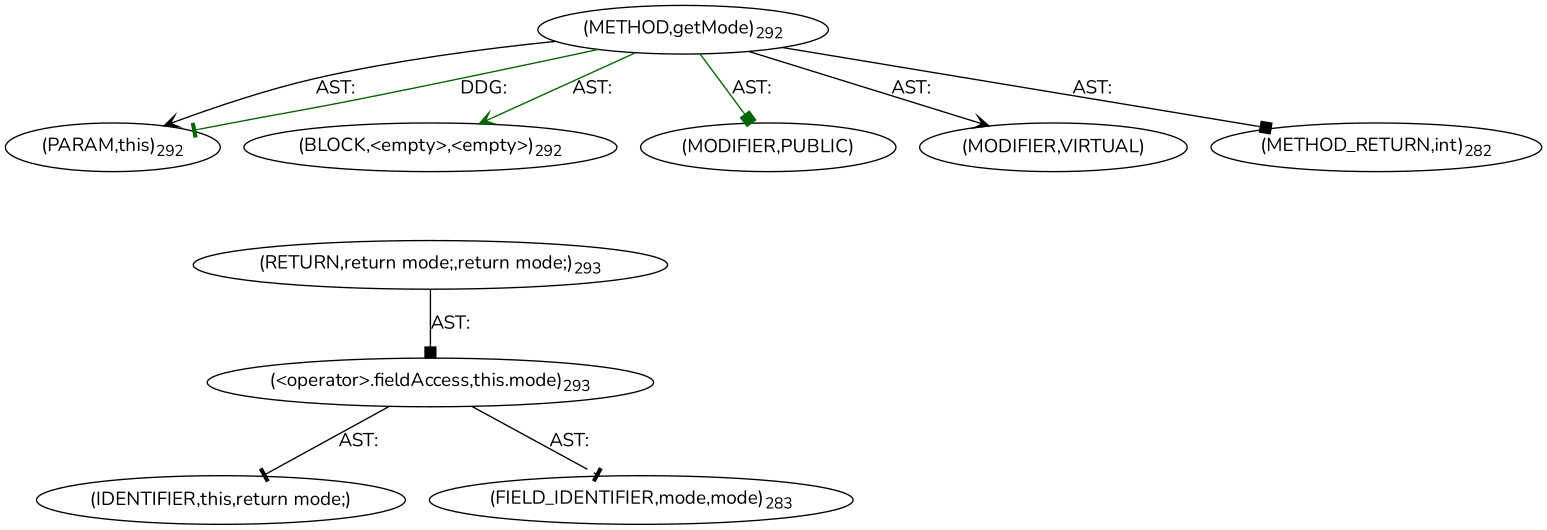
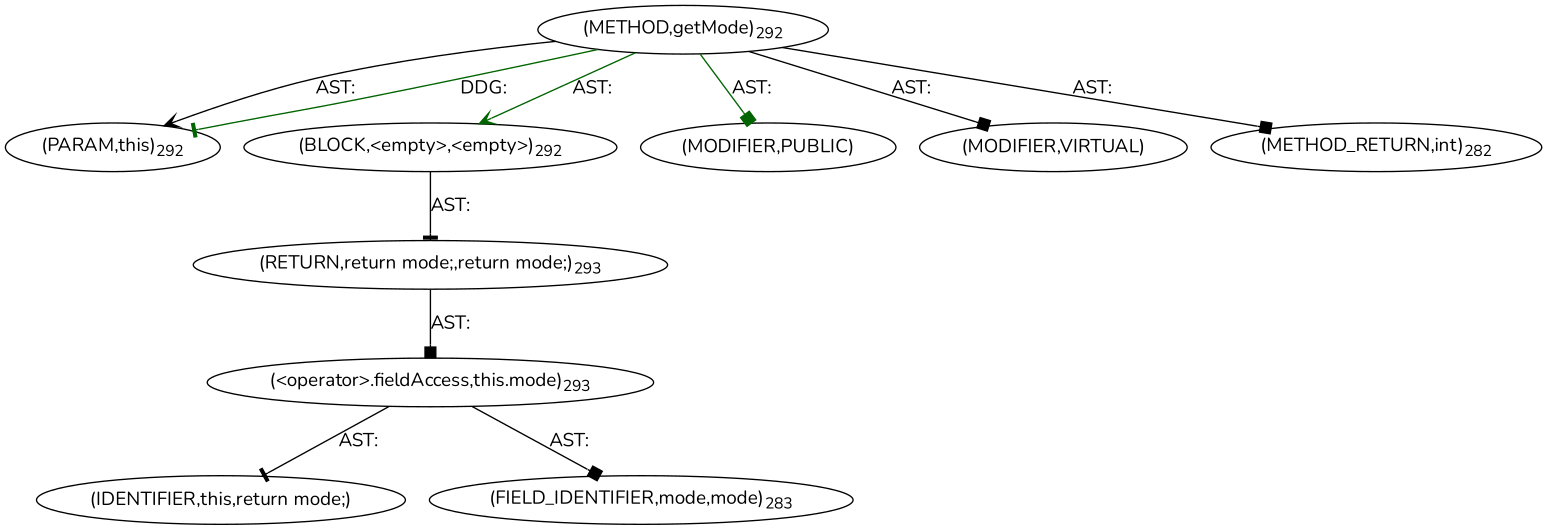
edge "(METHOD,getMode)" -> "(MODIFIER,VIRTUAL)": arrowhead vee -> box
edge "(BLOCK,<empty>,<empty>)" -> "(RETURN,return mode;,return mode;)": added, label "AST:"
edge "(<operator>.fieldAccess,this.mode)" -> "(FIELD_IDENTIFIER,mode,mode)": arrowhead tee -> box
